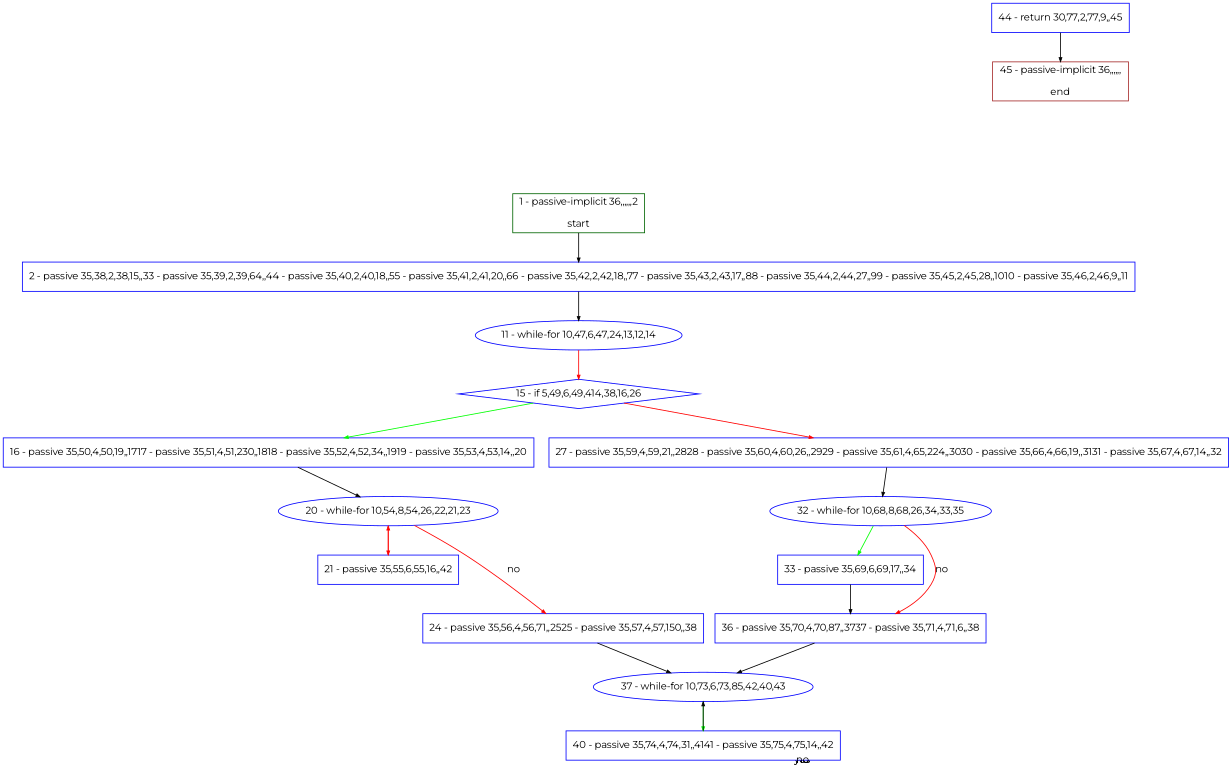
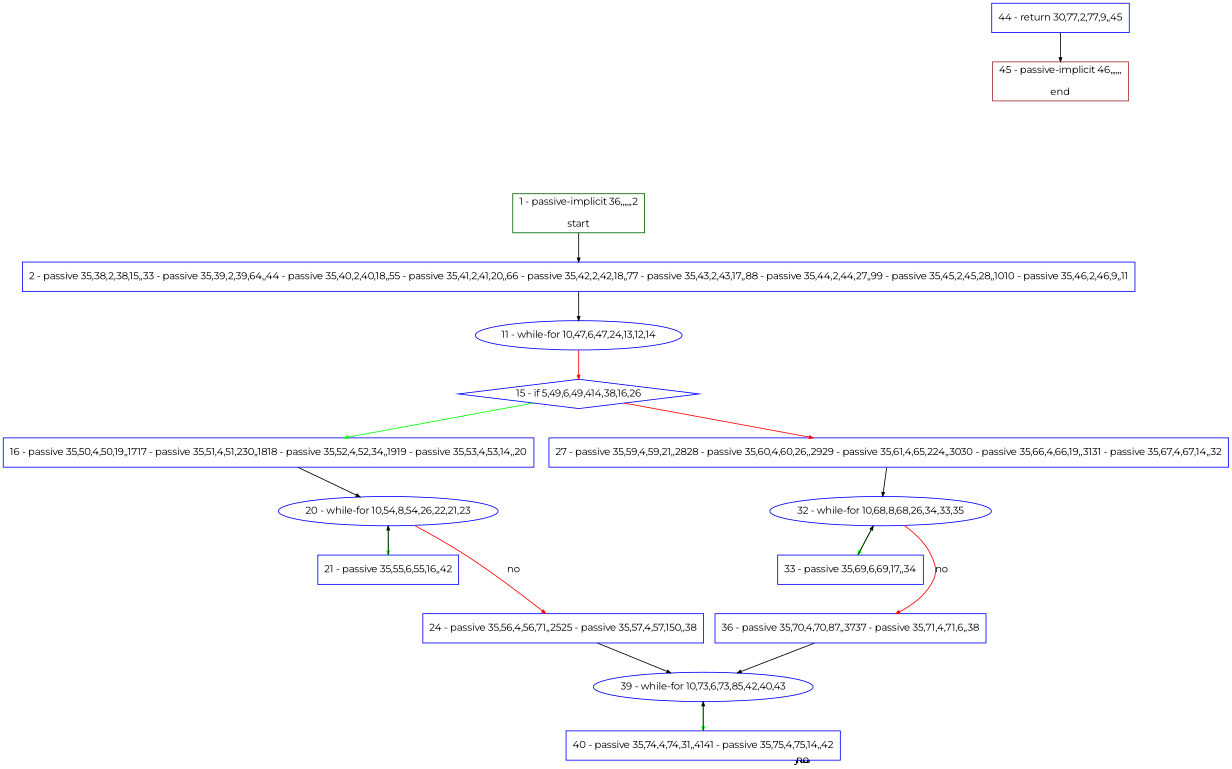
node "45 - passive-implicit 36,,,,,, end": label "45 - passive-implicit 36,,,,,, end" -> "45 - passive-implicit 46,,,,,, end"
edge "20 - while-for 10,54,8,54,26,22,21,23" -> "21 - passive 35,55,6,55,16,,42": color #ff0000 -> #00ff00
edge "21 - passive 35,55,6,55,16,,42" -> "20 - while-for 10,54,8,54,26,22,21,23": color #ff0000 -> #000000
edge "33 - passive 35,69,6,69,17,,34" -> "36 - passive 35,70,4,70,87,,3737 - passive 35,71,4,71,6,,38": now "33 - passive 35,69,6,69,17,,34" -> "32 - while-for 10,68,8,68,26,34,33,35"
node "37 - while-for 10,73,6,73,85,42,40,43": label "37 - while-for 10,73,6,73,85,42,40,43" -> "39 - while-for 10,73,6,73,85,42,40,43"
